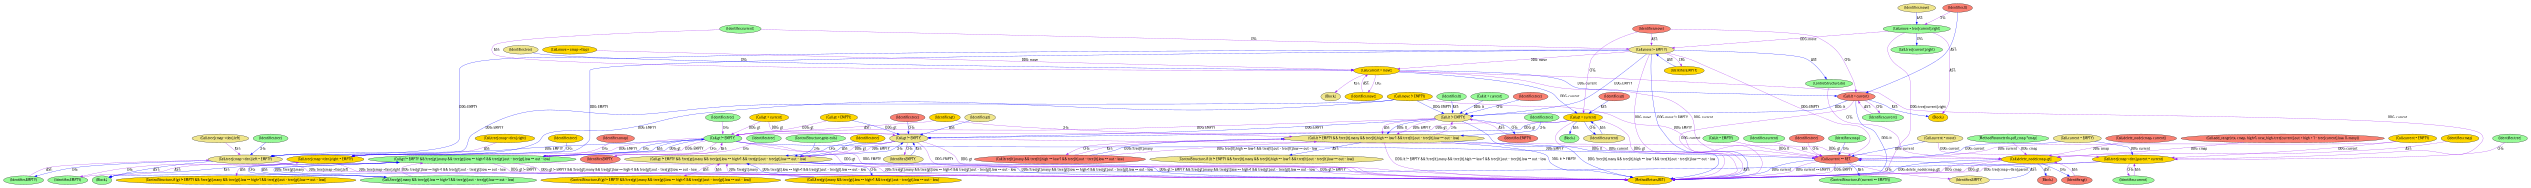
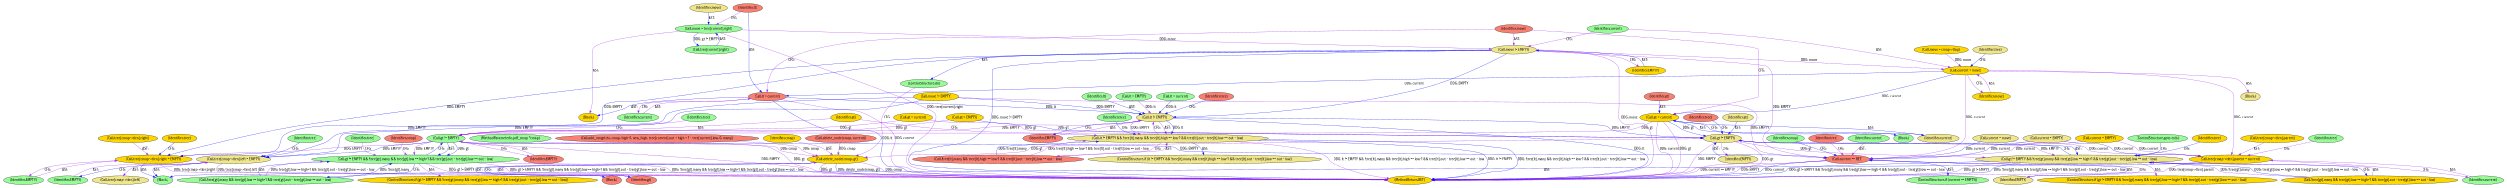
edge "(Call,move = tree[current].right)" -> "(Call,tree[current].right)": label "CFG: " -> "DDG: gt != EMPTY"
edge "(Call,tree[current].right)" -> "(Call,move = tree[current].right)": added, label "AST:"
node "(Call,tree[cmap->tlen].parent)": added
edge "(Call,tree[cmap->tlen].left)" -> "(Call,tree[cmap->tlen].left = EMPTY)": reversed
edge "(Call,lt = EMPTY)" -> "(Call,current == RET)": now "(Call,lt = EMPTY)" -> "(Call,lt != EMPTY)"
